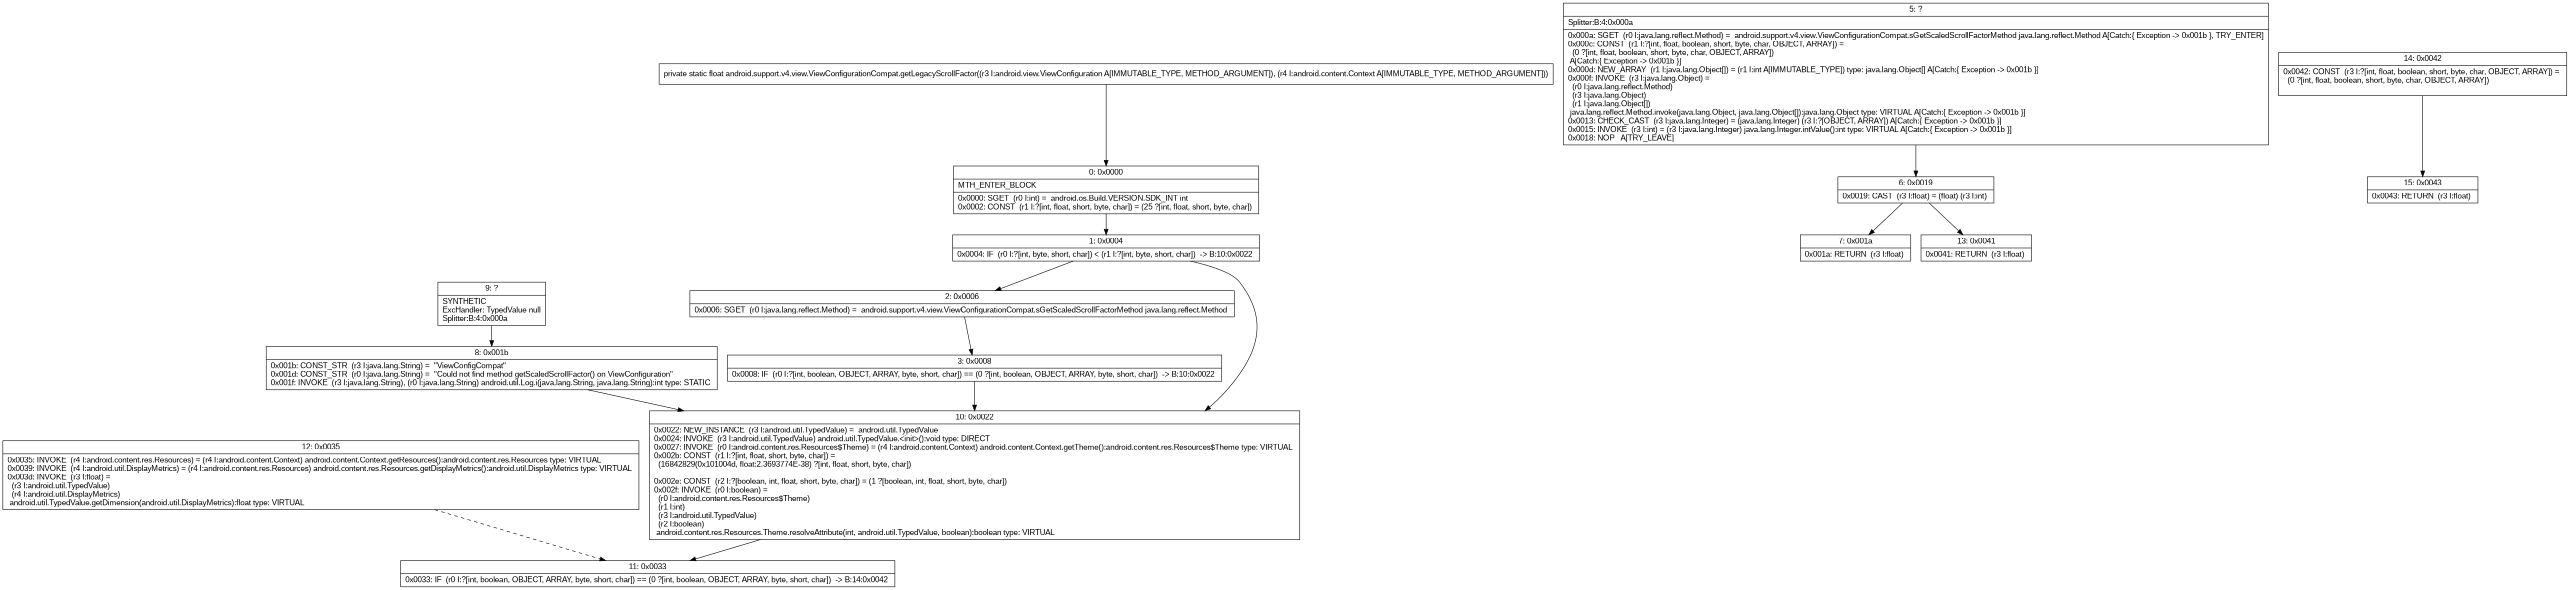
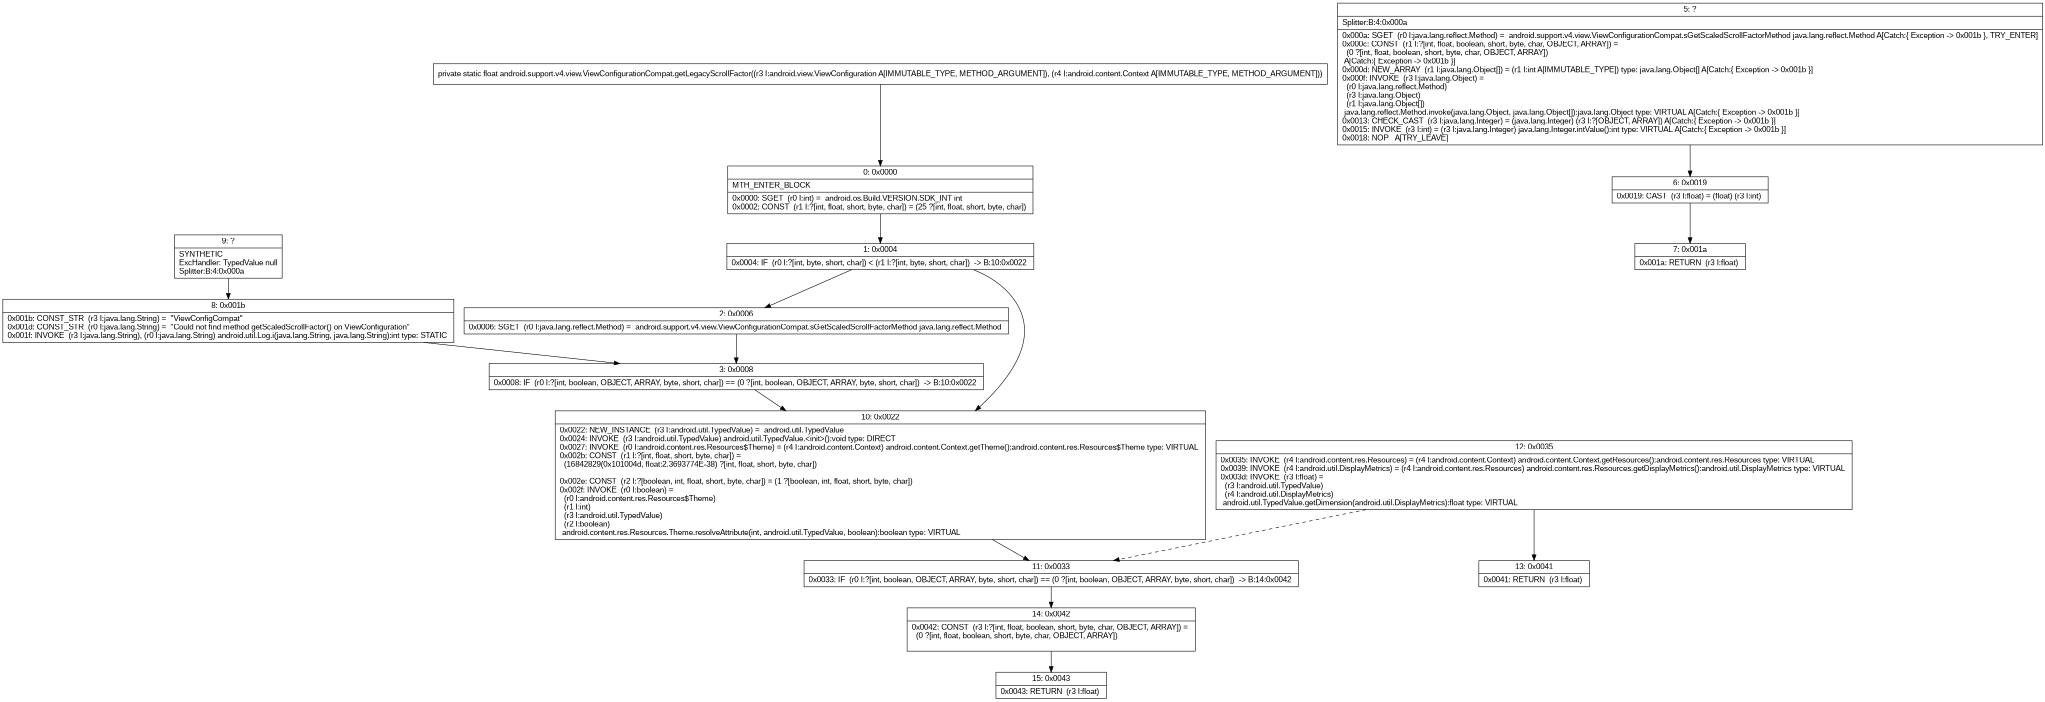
edge "6: 0x0019" -> "13: 0x0041": now "12: 0x0035" -> "13: 0x0041"
edge "8: 0x001b" -> "10: 0x0022": now "8: 0x001b" -> "3: 0x0008"
edge "11: 0x0033" -> "14: 0x0042": added
